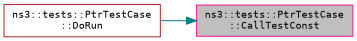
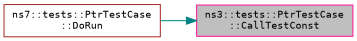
node "ns3::tests::PtrTestCase ::DoRun": label "ns3::tests::PtrTestCase ::DoRun" -> "ns7::tests::PtrTestCase ::DoRun"
